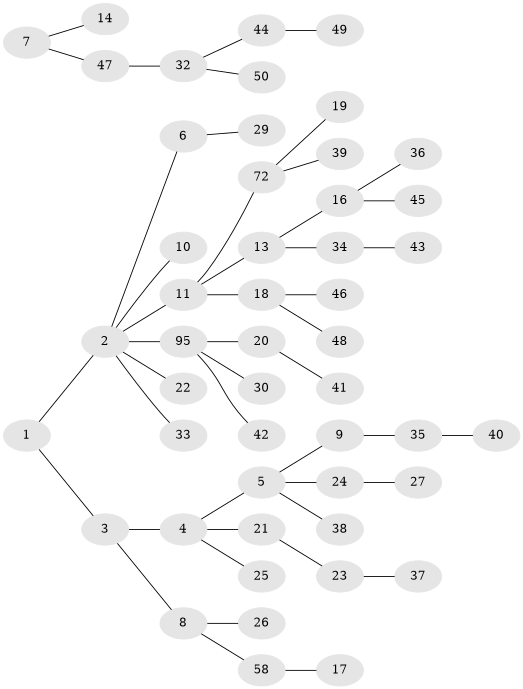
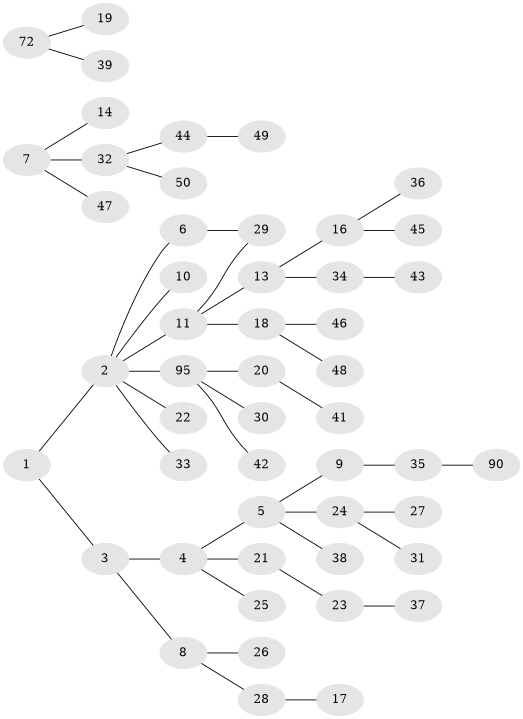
edge "47" -- "32": now "7" -- "32"
edge "72" -- "11": now "29" -- "11"
node "40": label "40" -> "90"
node "31": added
node "58": label "58" -> "28"
